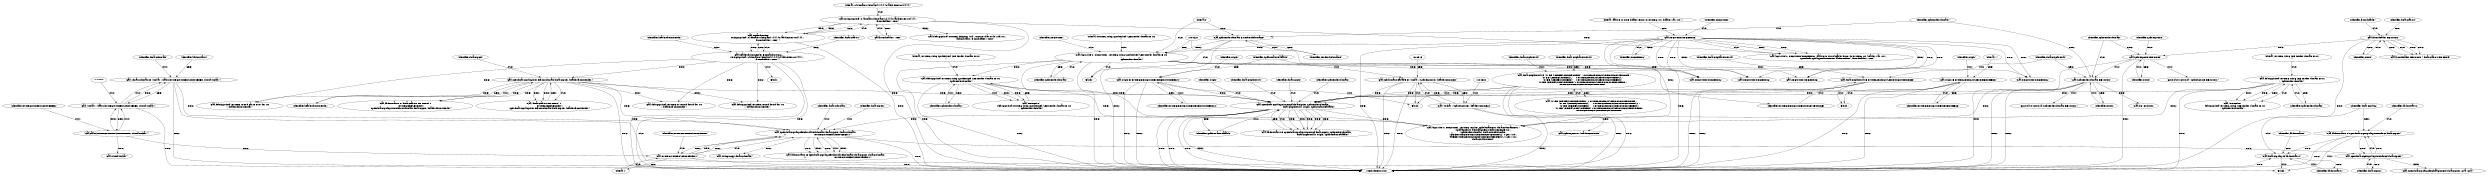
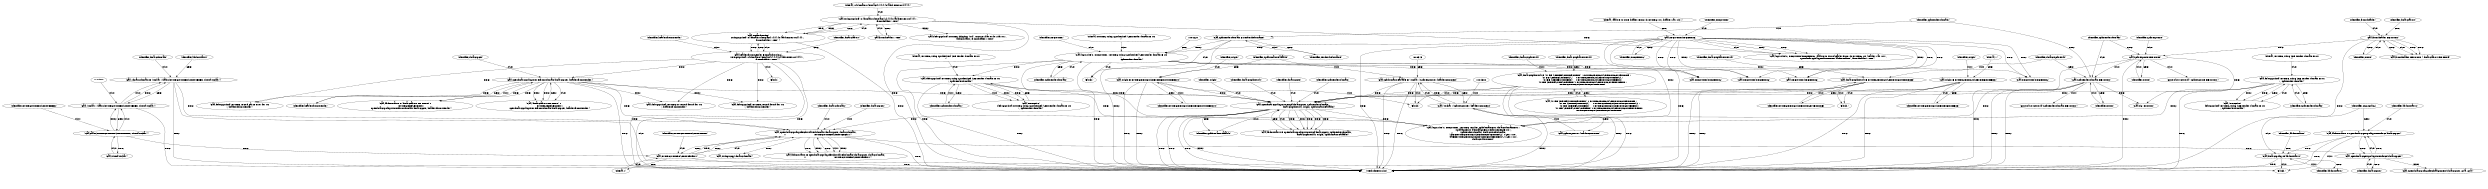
node "(Literal,0)": removed
edge "1000220" -> "(Identifier,DMARC_POLICY_SPF_OUTCOME_NONE)": now "(Call,dmarc_spf_result = DMARC_POLICY_SPF_OUTCOME_NONE)" -> "(Identifier,DMARC_POLICY_SPF_OUTCOME_NONE)"
edge "(Call,spf_response == NULL)" -> "(Call,sig != NULL)": added, label "DDG:"
node "(Identifier,dmarc_policy)": label "(Identifier,dmarc_policy)" -> "(Identifier,copy_policy)"
edge "(Call,spf_response->header_comment)" -> "(Call,(uschar *)spf_response->header_comment)": added, label "AST:"
edge "(Call,sizeof(uschar))" -> "(Call,calloc(DMARC_MAXHOSTNAMELEN, sizeof(uschar)))": added, label "AST:"
edge "(MethodReturn,int)" -> "(Call,dmarc_policy = libdm_status)": reversed
